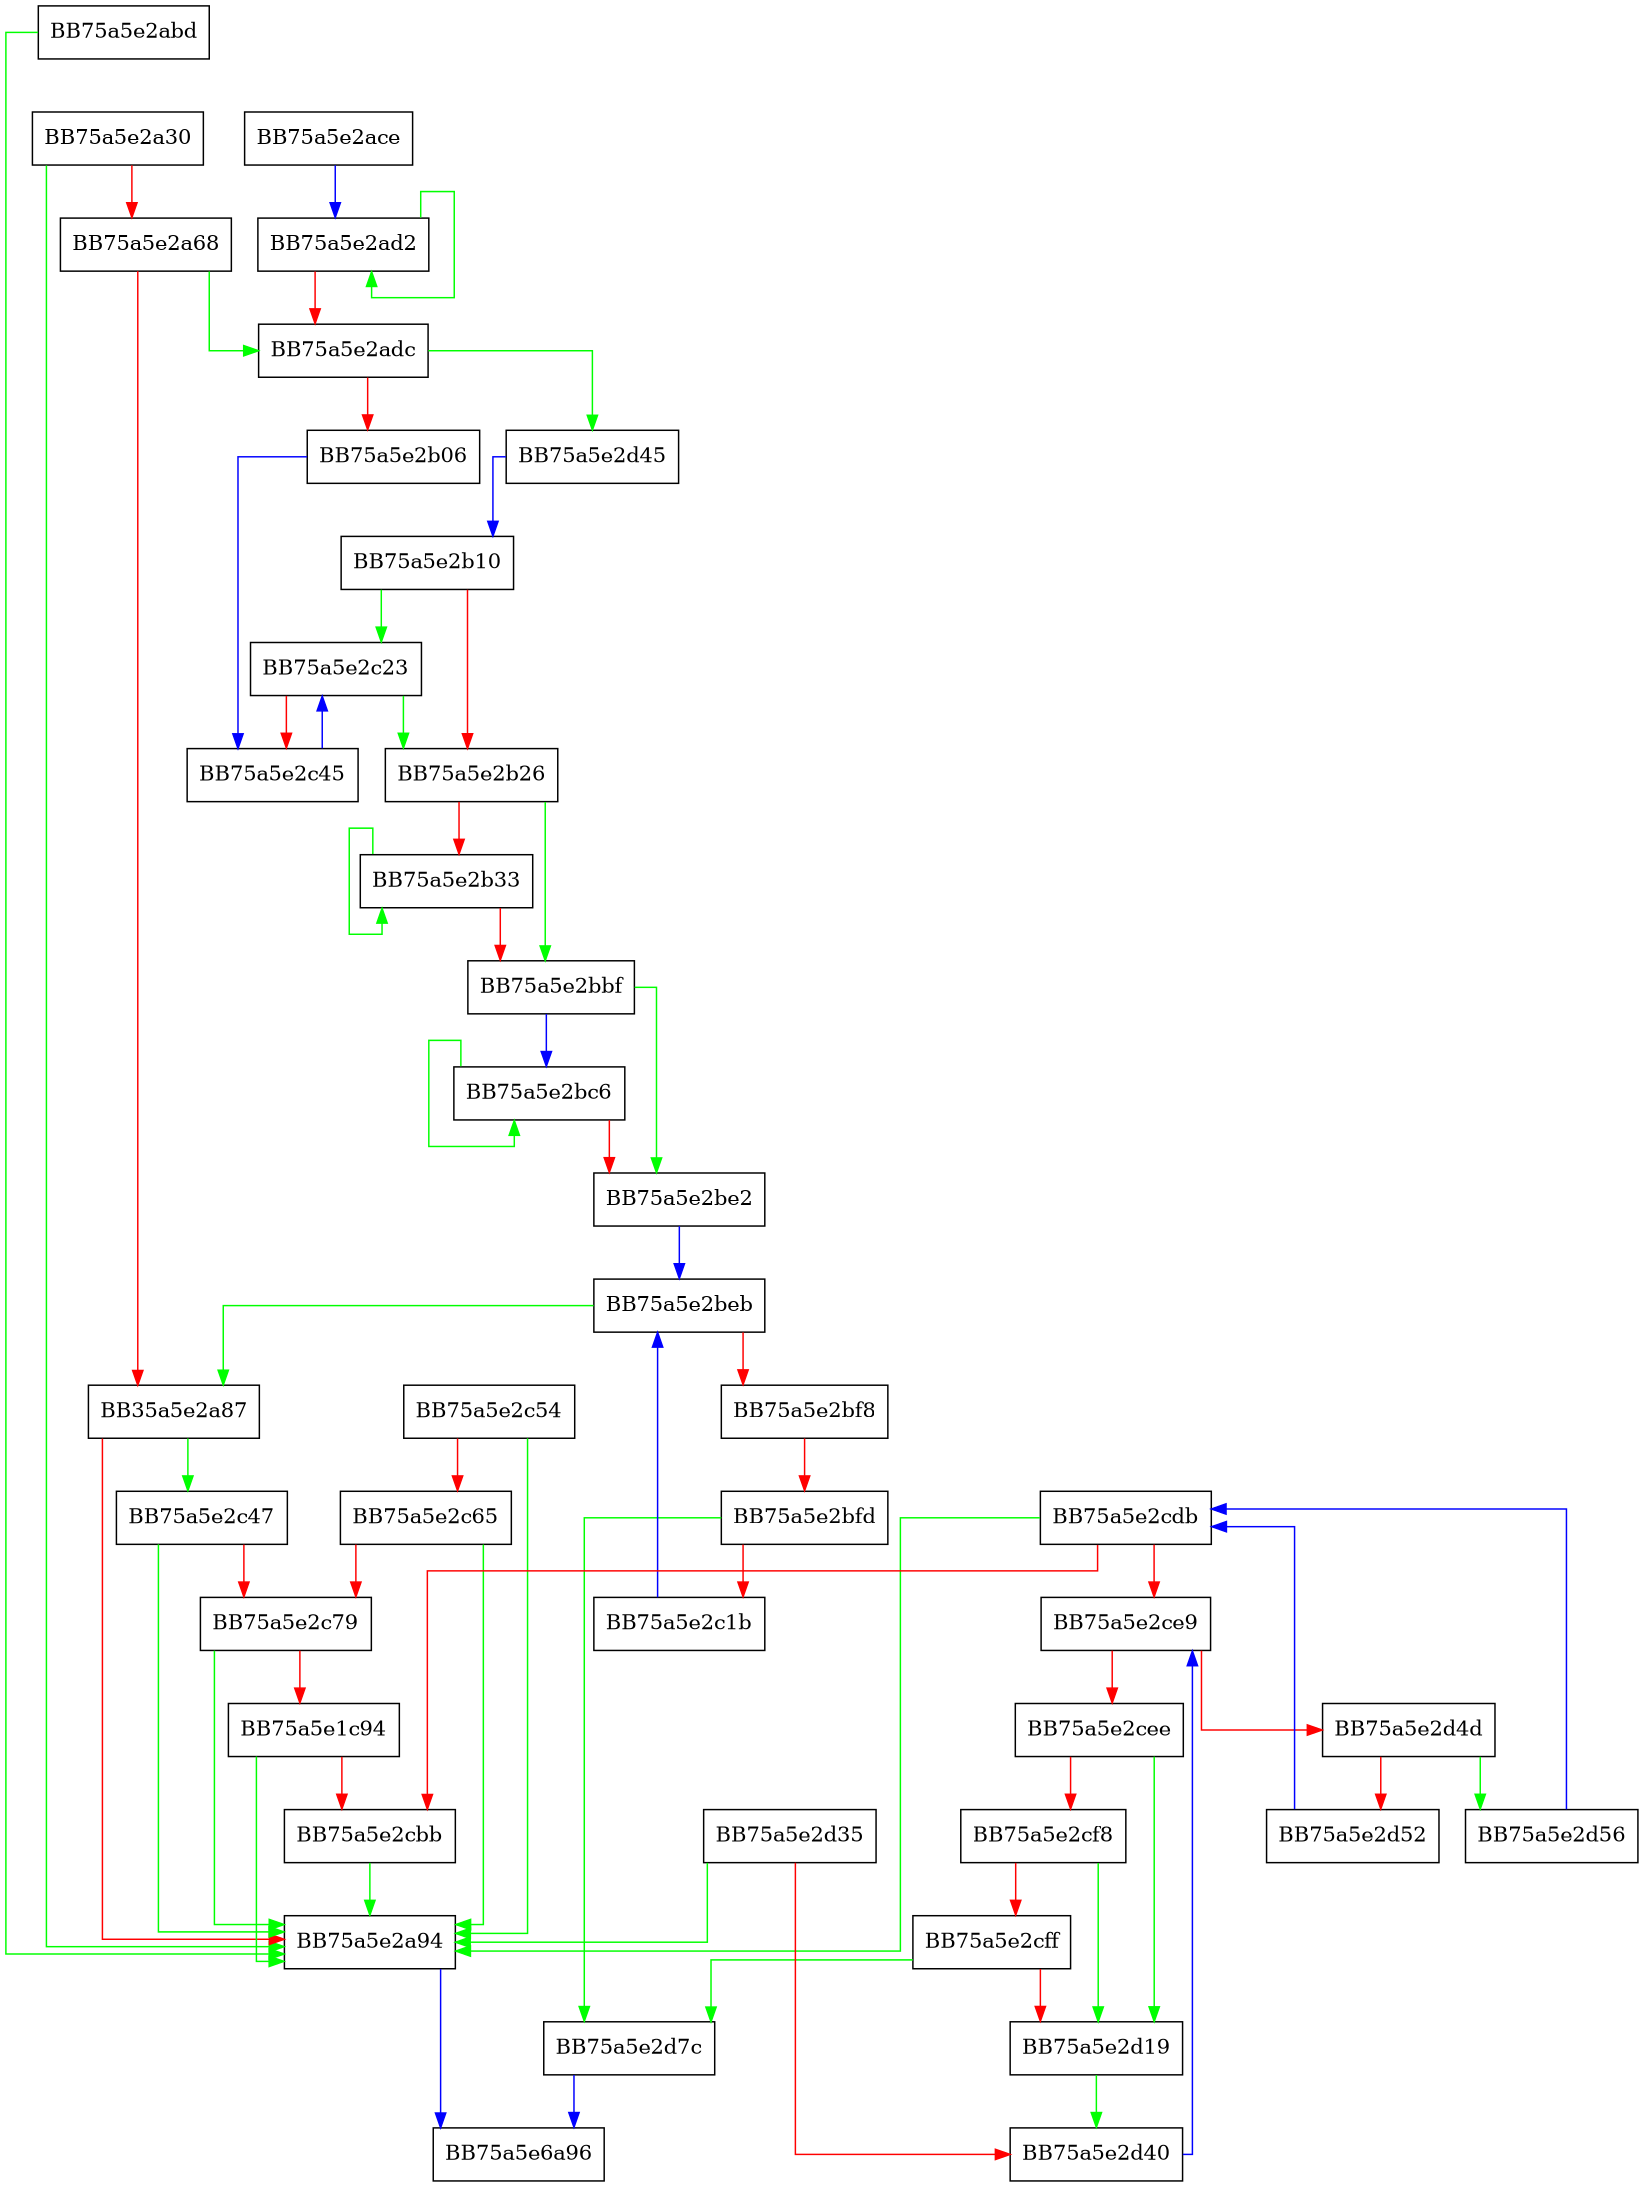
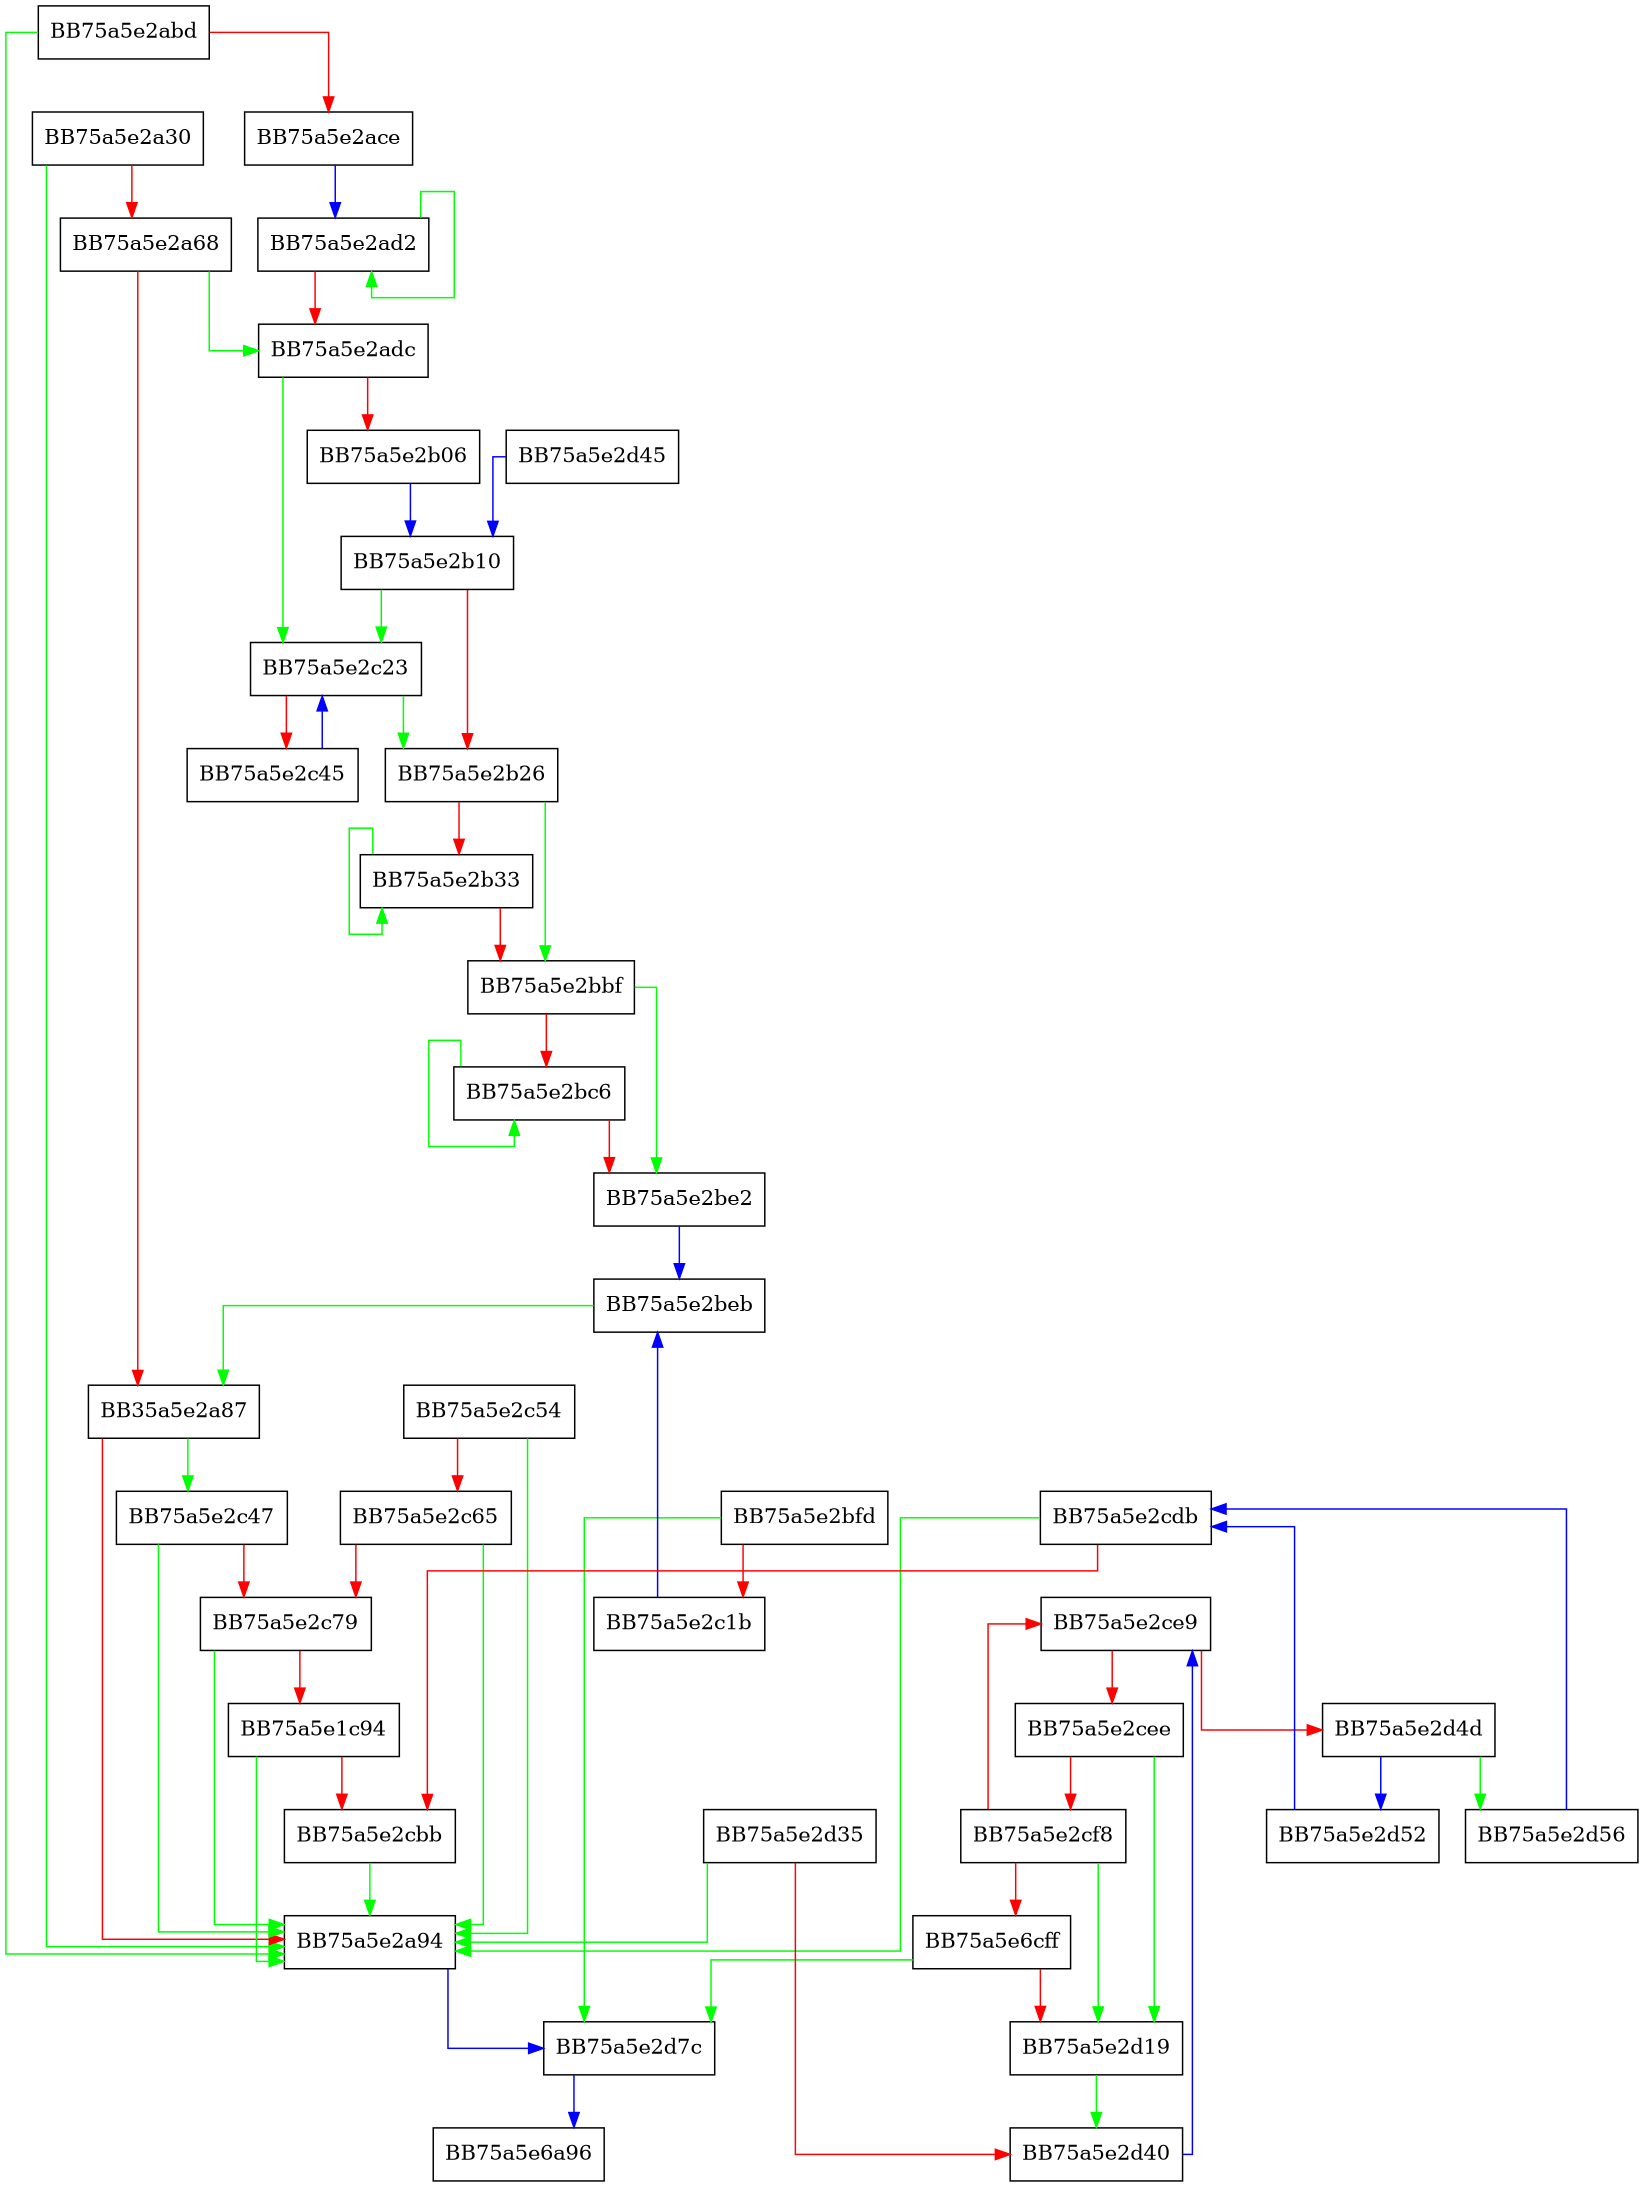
edge "BB75a5e2abd" -> "BB75a5e2ace": added
edge "BB75a5e2adc" -> "BB75a5e2d45": now "BB75a5e2adc" -> "BB75a5e2c23"
edge "BB75a5e2b06" -> "BB75a5e2c45": now "BB75a5e2b06" -> "BB75a5e2b10"
edge "BB75a5e2bbf" -> "BB75a5e2bc6": color blue -> red
node "BB75a5e2bf8": removed
edge "BB75a5e2cdb" -> "BB75a5e2ce9": now "BB75a5e2cf8" -> "BB75a5e2ce9"
edge "BB75a5e2d4d" -> "BB75a5e2d52": color red -> blue
node "BB75a5e2cff": label "BB75a5e2cff" -> "BB75a5e6cff"
edge "BB75a5e2a94" -> "BB75a5e6a96": now "BB75a5e2a94" -> "BB75a5e2d7c"
